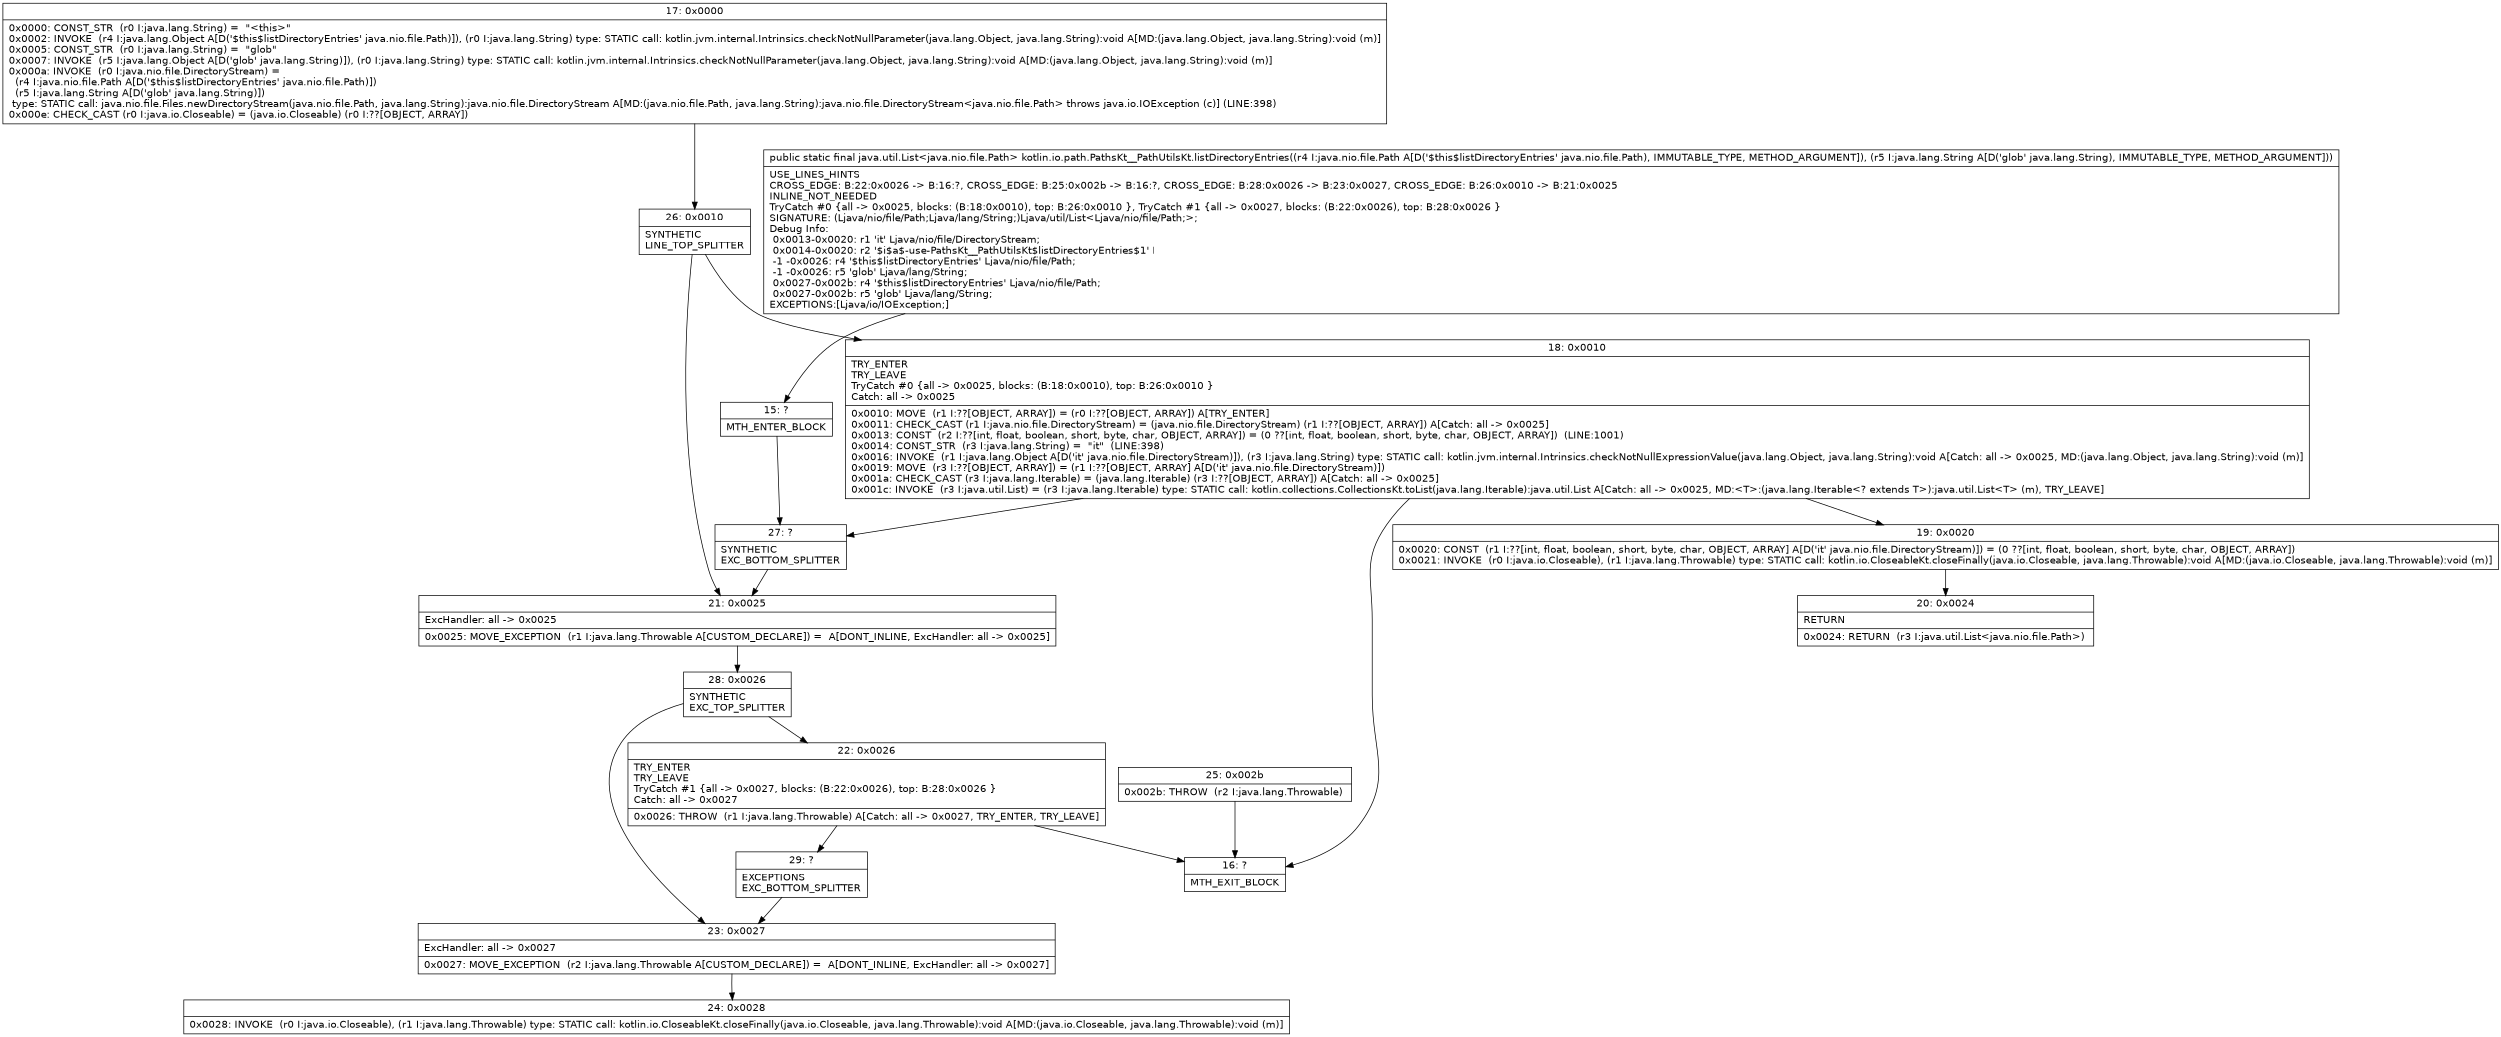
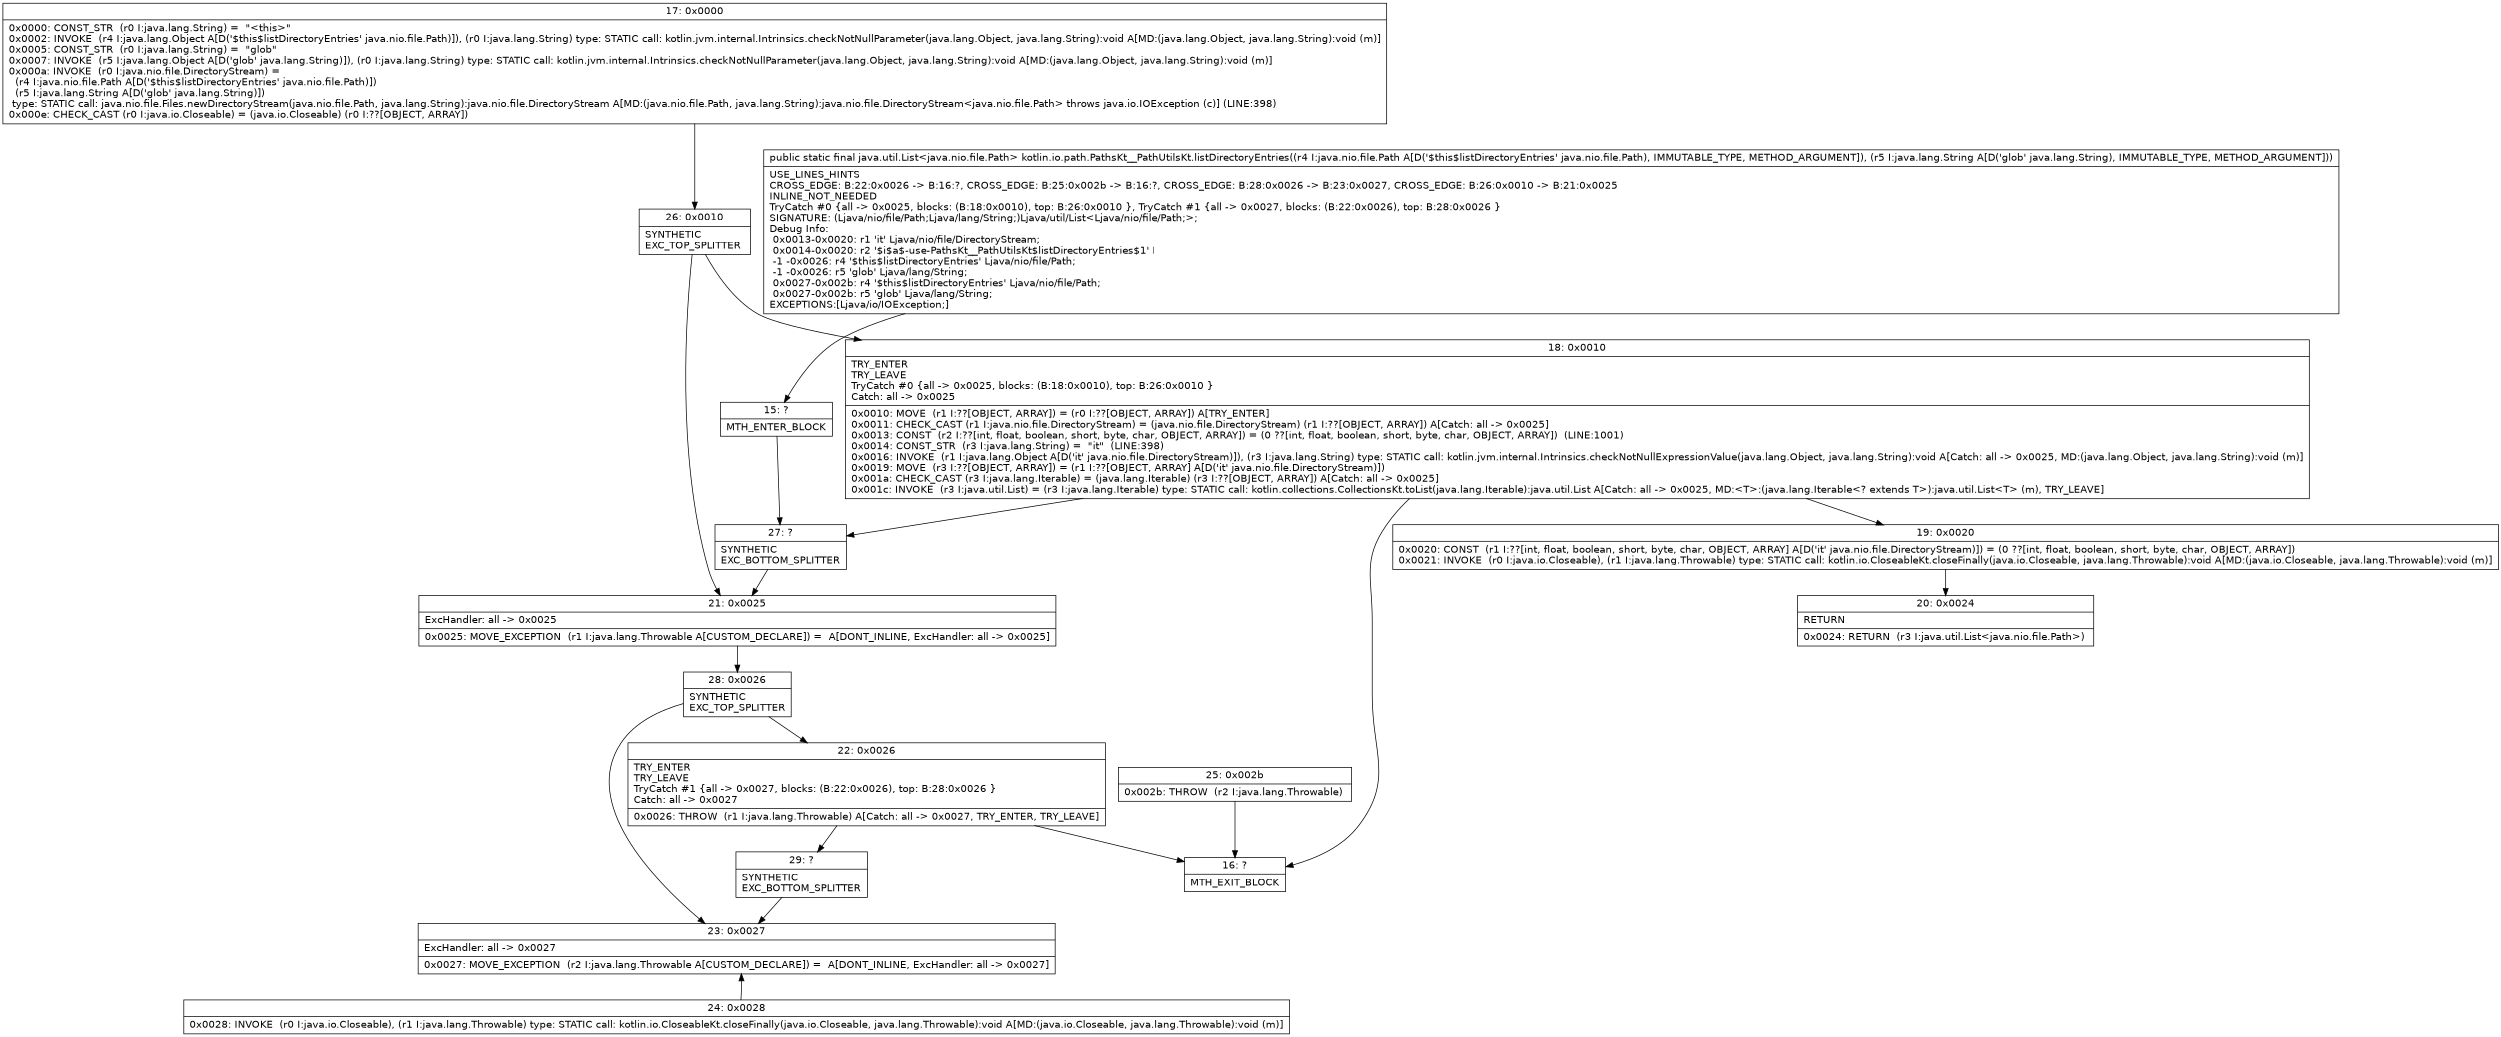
node "26: 0x0010": text "LINE_TOP_SPLITTER" -> "EXC_TOP_SPLITTER"
node "29: ?": text "EXCEPTIONS" -> "SYNTHETIC"
edge "23: 0x0027" -> "24: 0x0028": reversed
